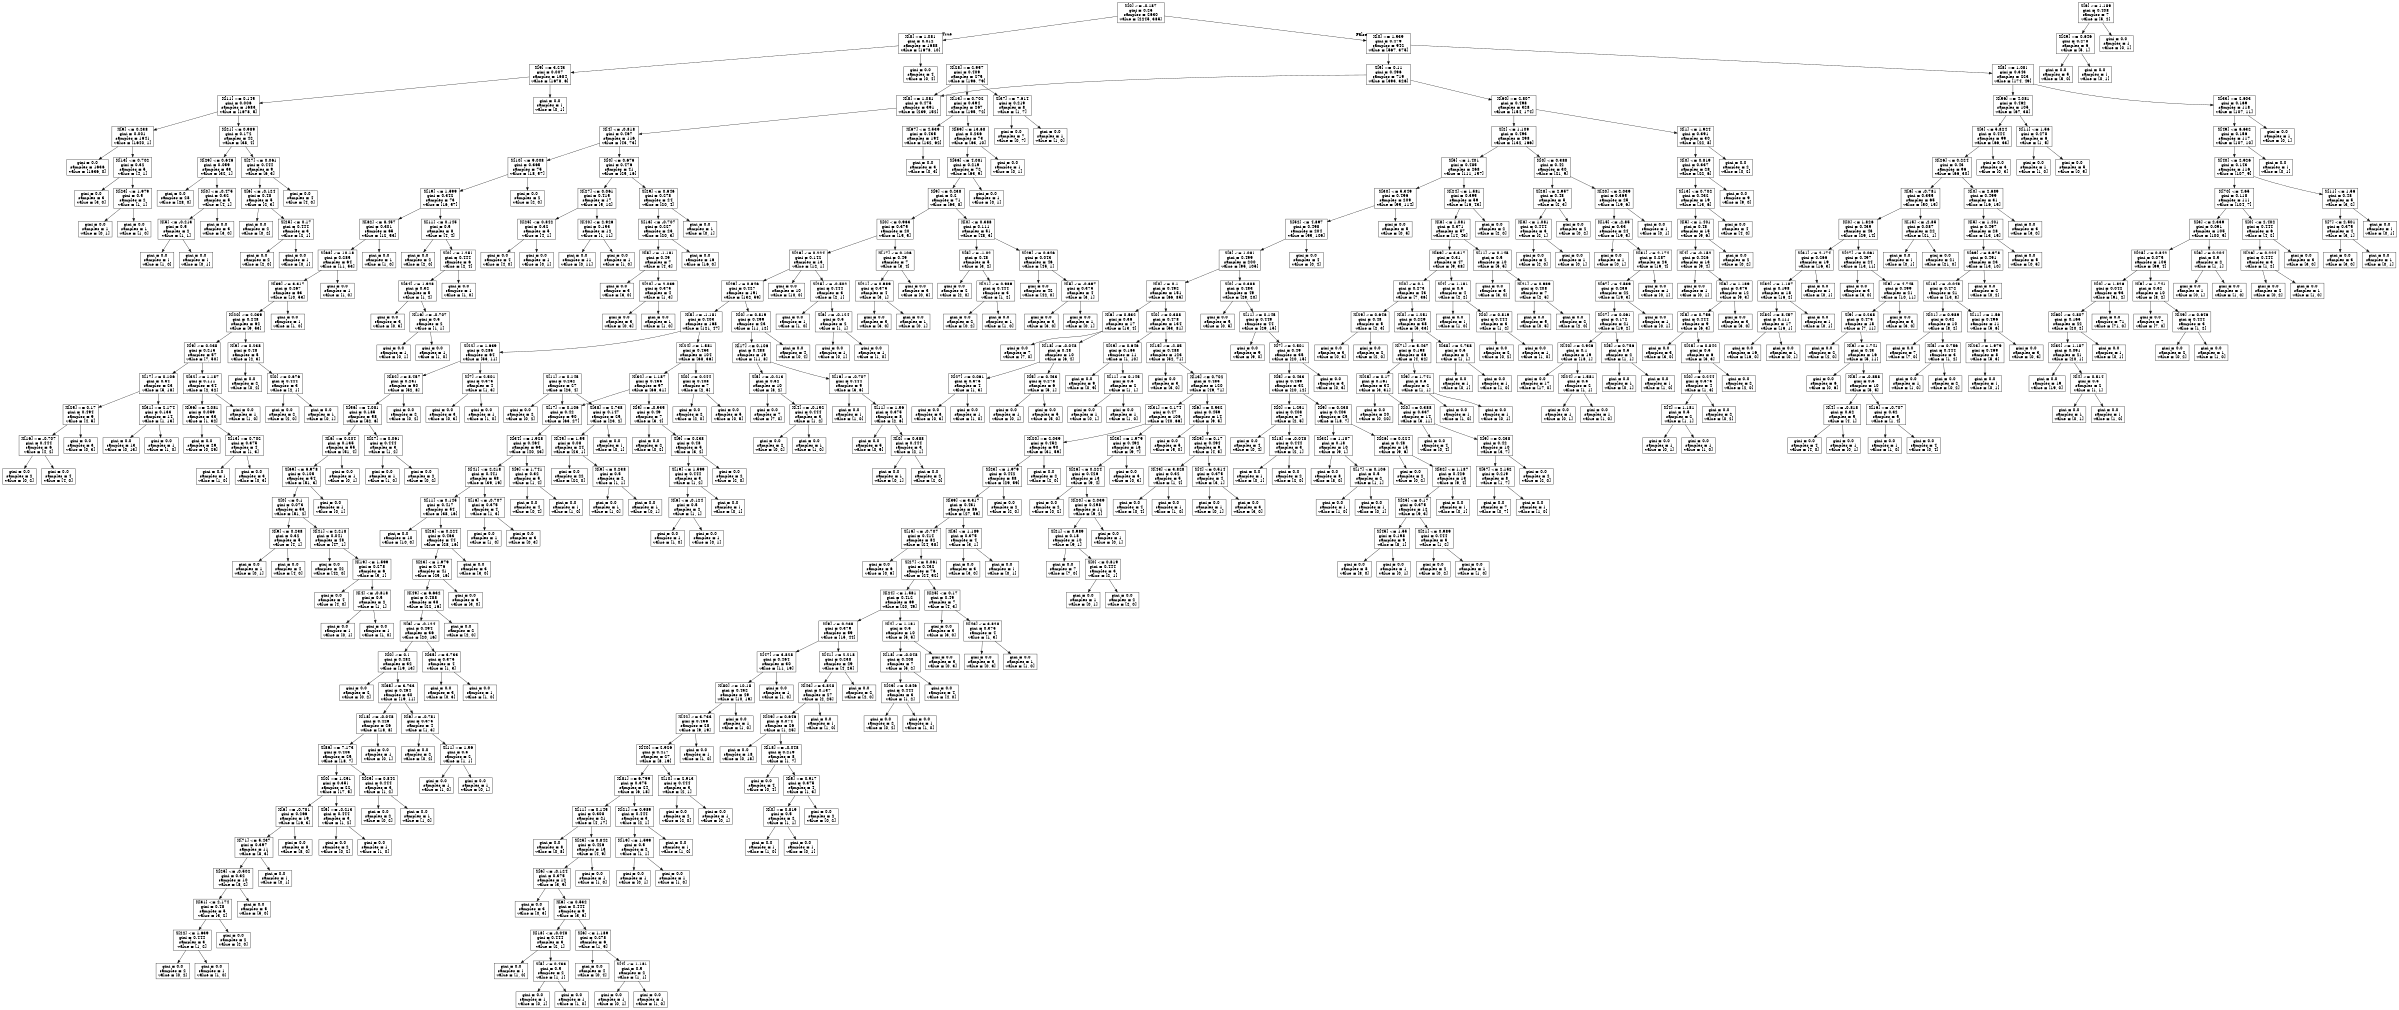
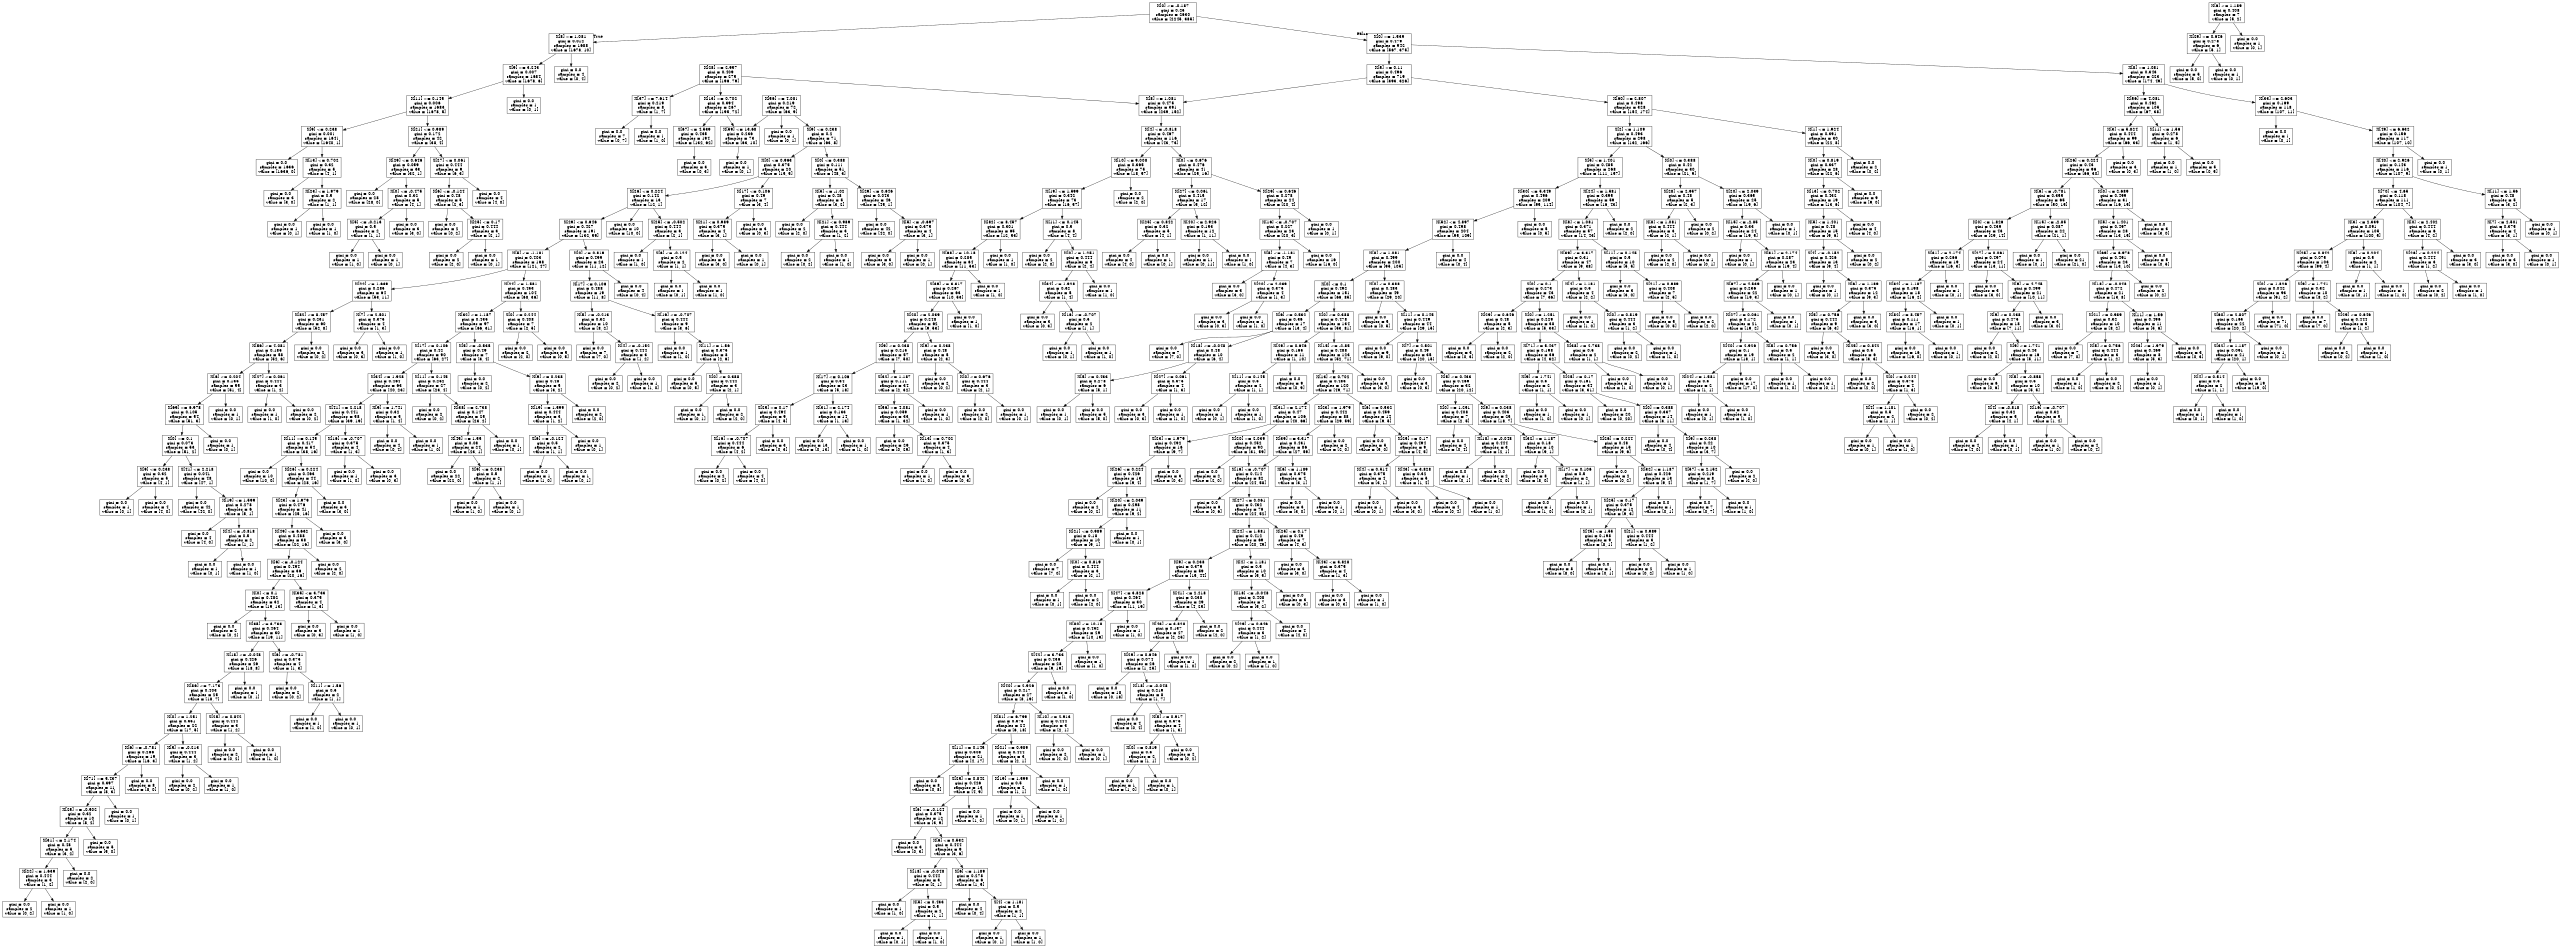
edge "X[59] <= 13.68 gini = 0.236 samples = 73 value = [63, 10]" -> "X[56] <= 4.081 gini = 0.219 samples = 72 value = [63, 9]": reversed
edge "X[11] <= 0.145 gini = 0.252 samples = 27 value = [23, 4]" -> "X[17] <= 0.106 gini = 0.42 samples = 90 value = [63, 27]": reversed
edge "X[20] <= 2.039 gini = 0.452 samples = 90 value = [31, 59]" -> "X[23] <= 1.979 gini = 0.442 samples = 88 value = [29, 59]": now "X[20] <= 2.039 gini = 0.452 samples = 90 value = [31, 59]" -> "X[16] <= -0.707 gini = 0.414 samples = 82 value = [24, 58]"
